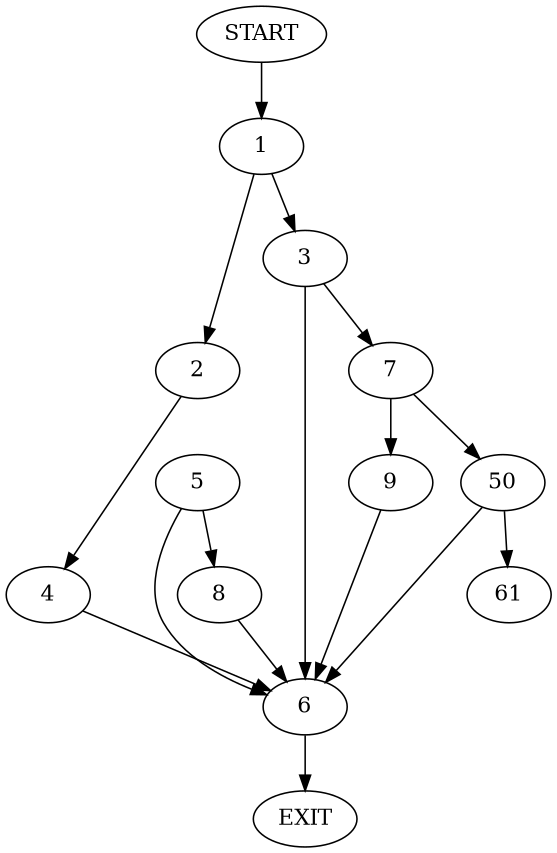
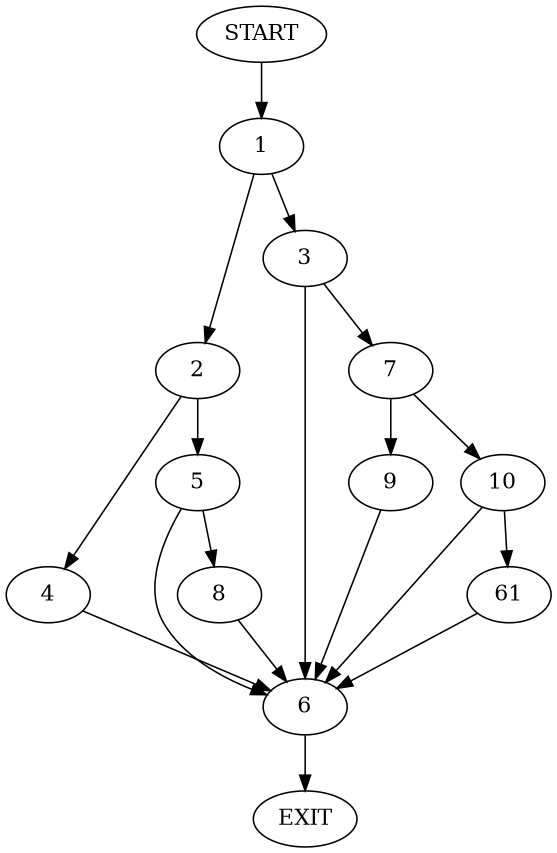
edge "2" -> "5": added
node "50": label "50" -> "10"
edge "61" -> "6": added
